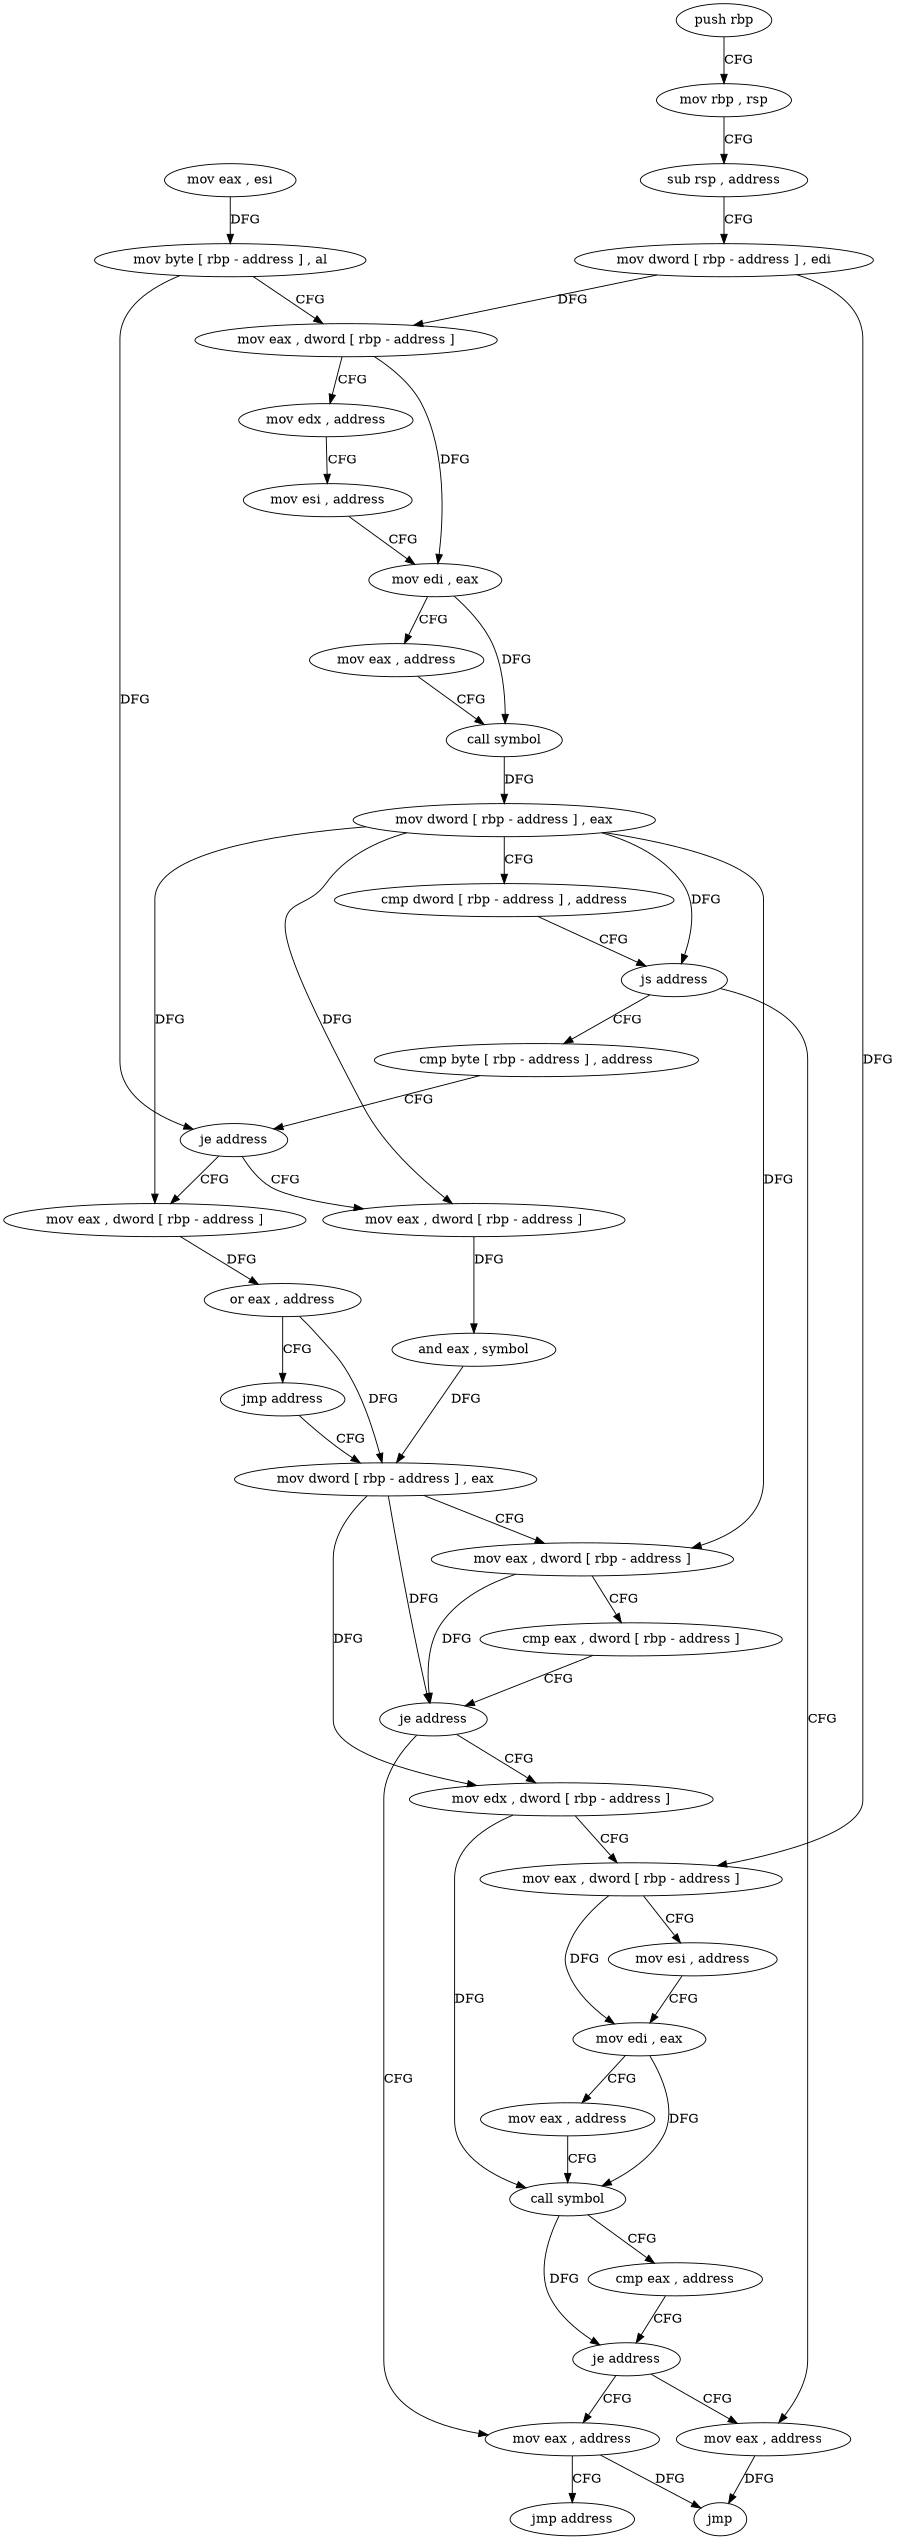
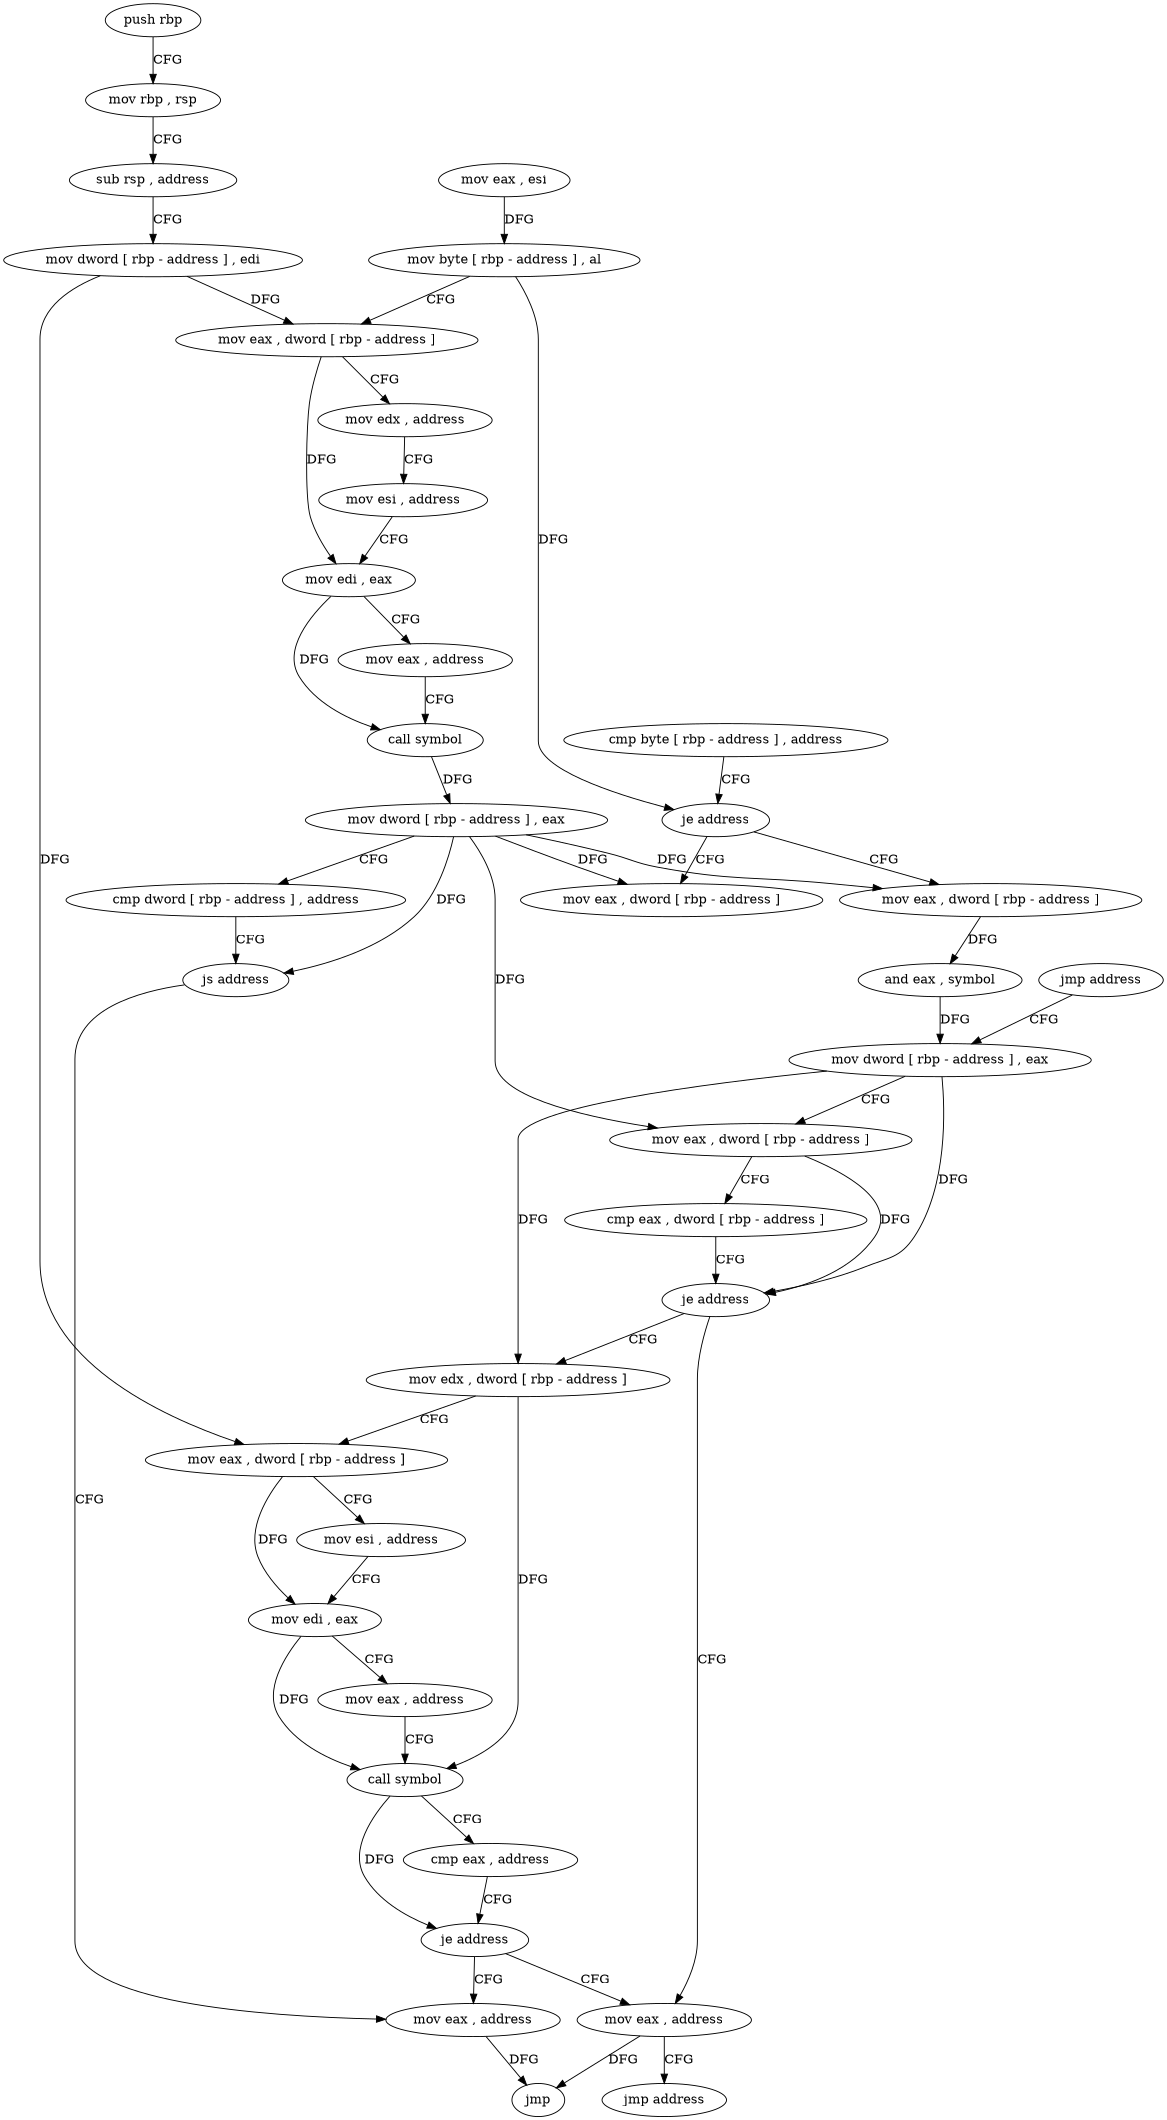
edge "js address" -> "cmp byte [ rbp - address ] , address": removed, label "CFG"
node "or eax , address": removed
